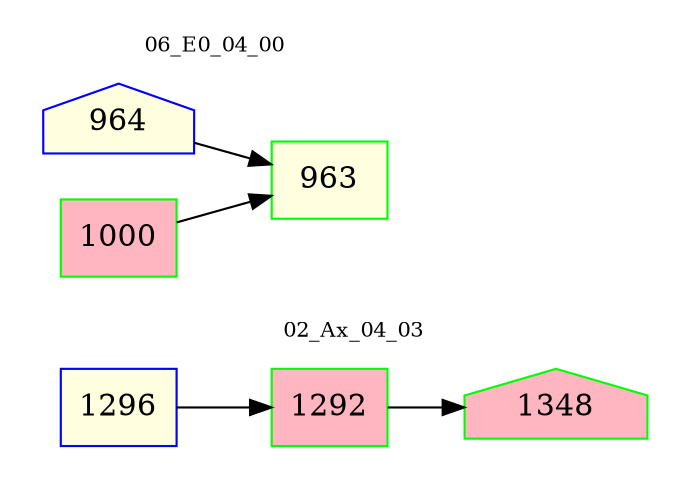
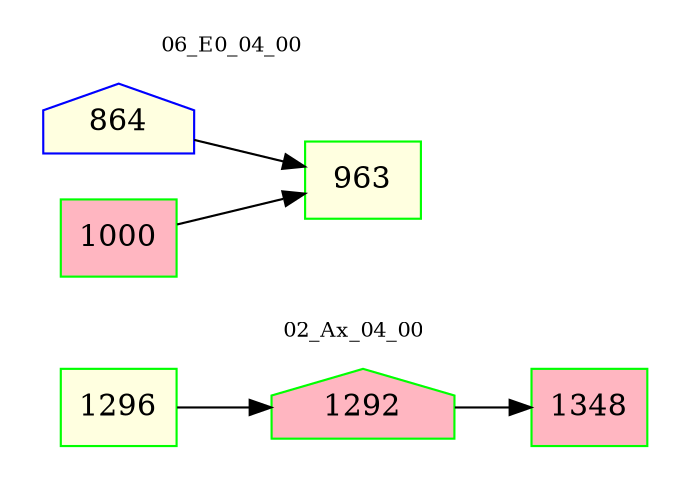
node "964": label "964" -> "864"
cluster "02_Ax_04_03": label "02_Ax_04_03" -> "02_Ax_04_00"
node "1296": color blue -> green
node "1292": shape box -> house
node "1348": shape house -> box
